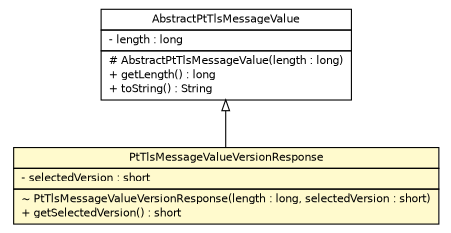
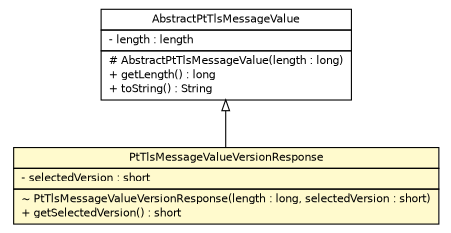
node "AbstractPtTlsMessageValue": text "- length : long" -> "- length : length"
